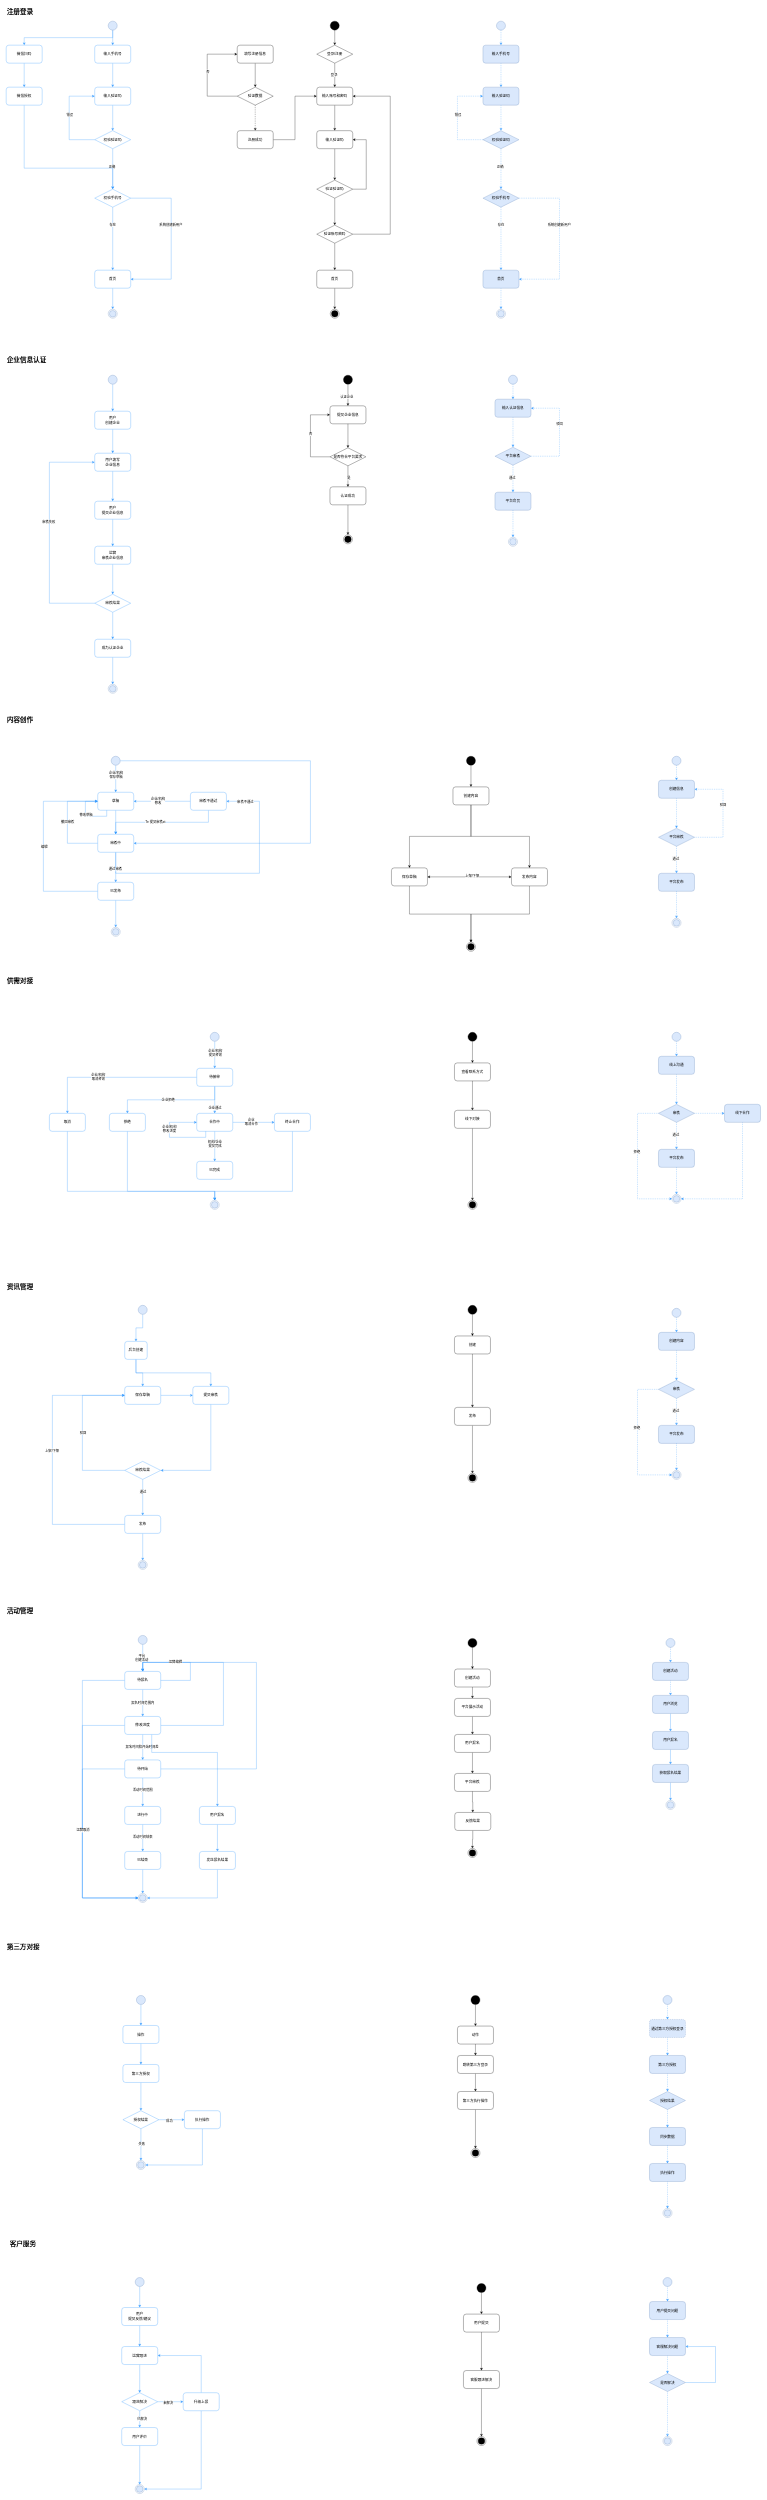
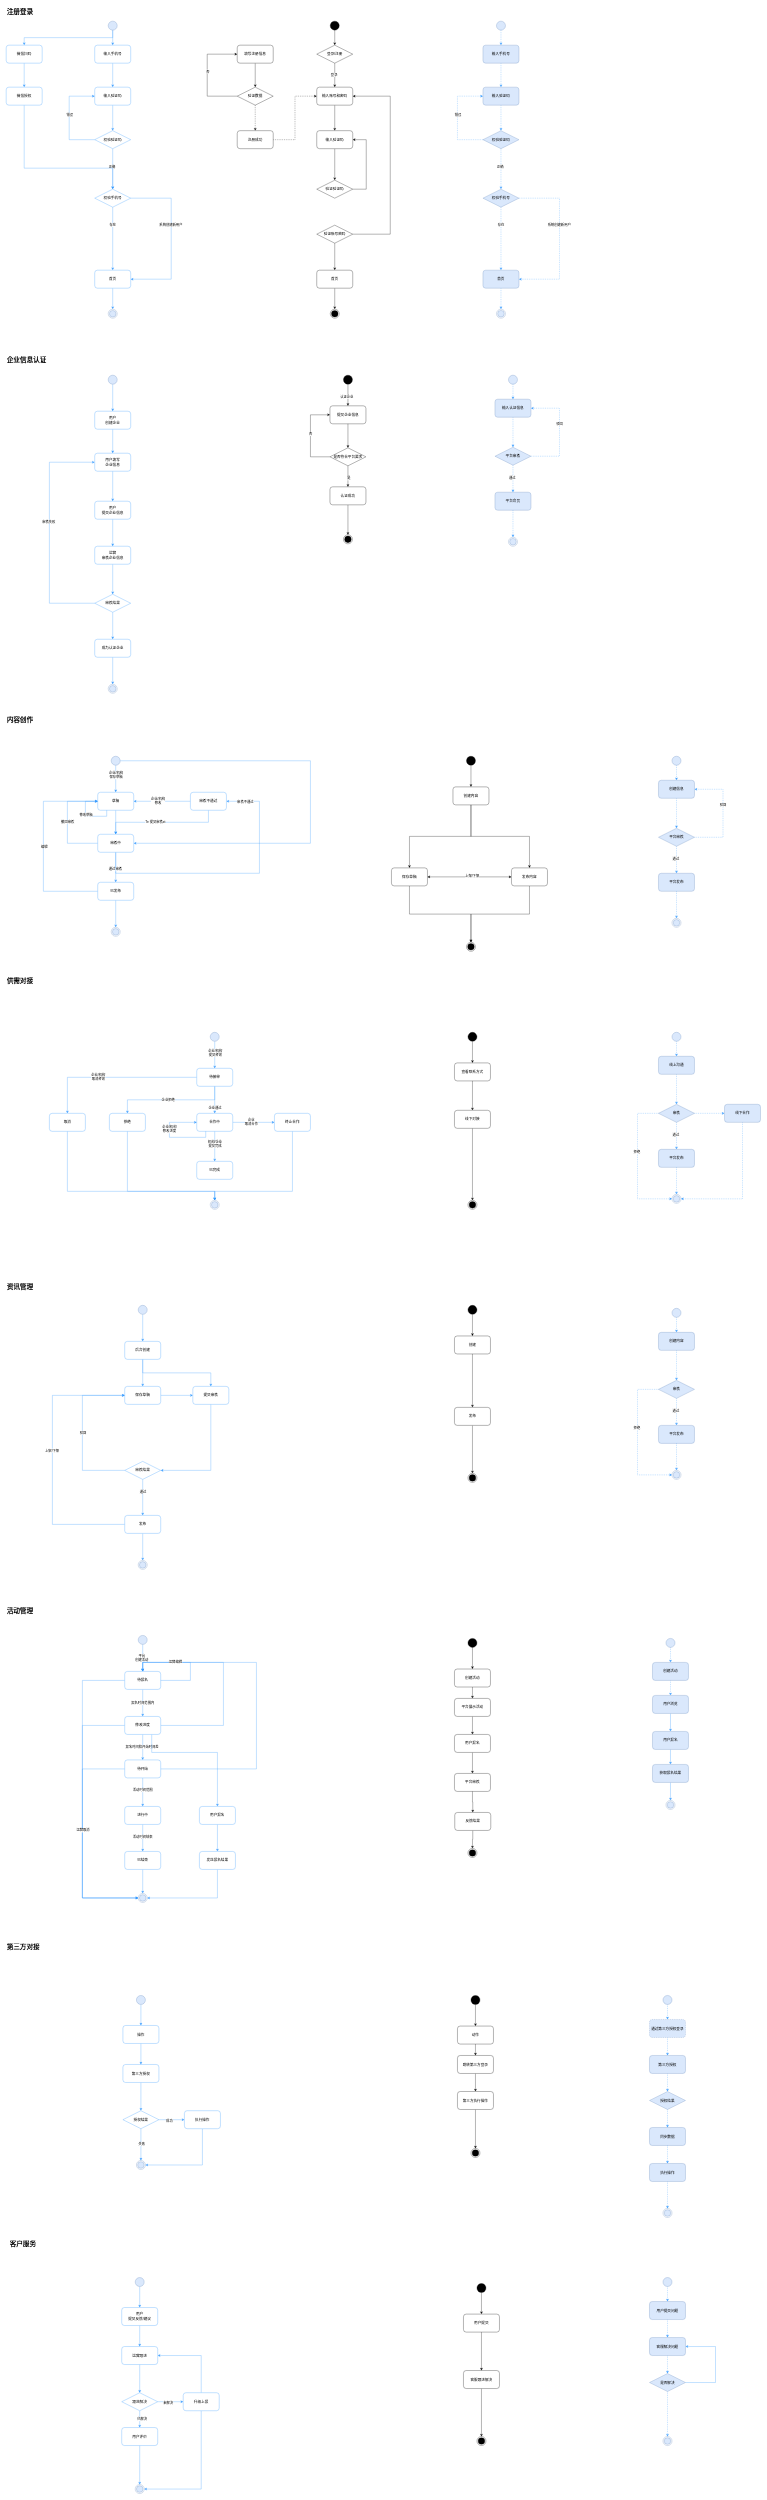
edge "注册成功" -> "输入账号和密码": style solid -> dashed
edge "验证验证码" -> "验证账号密码": removed
node "后台创建": size 23x18 -> 36x18
